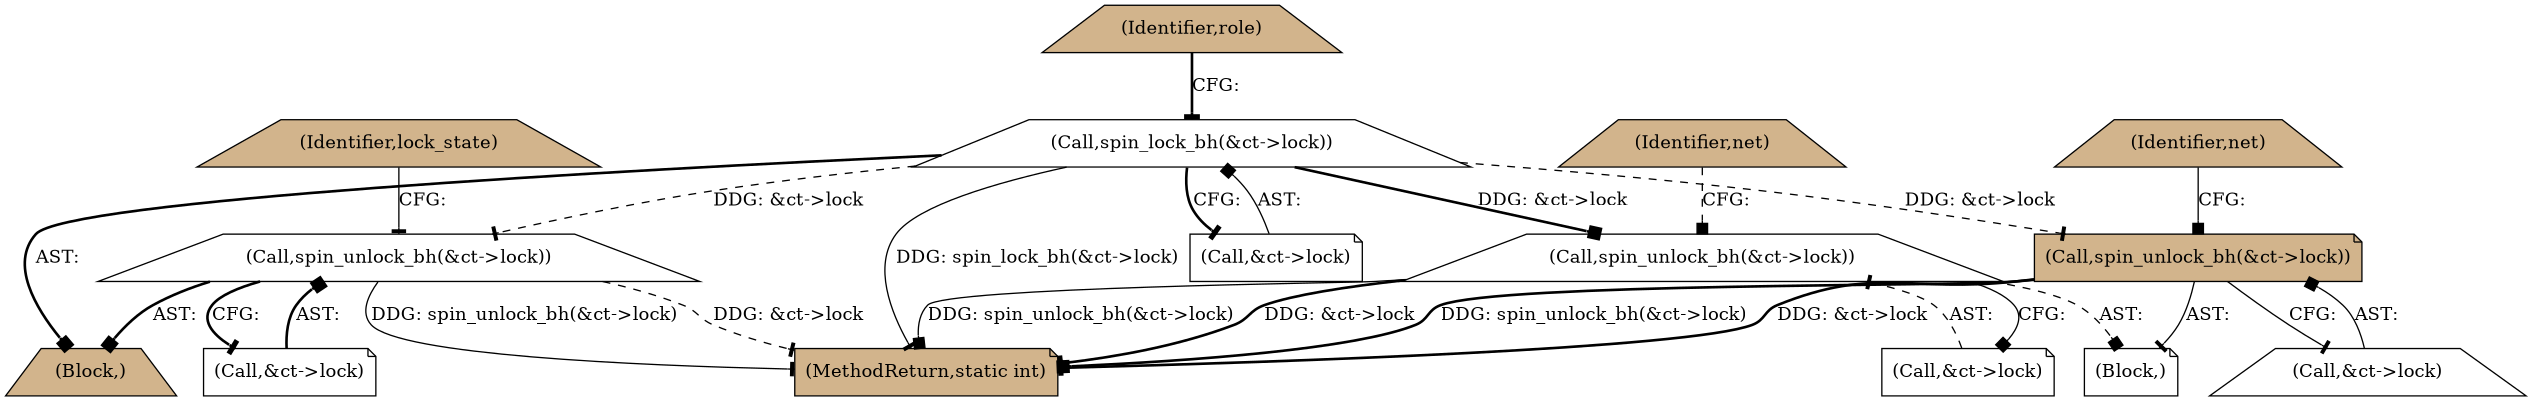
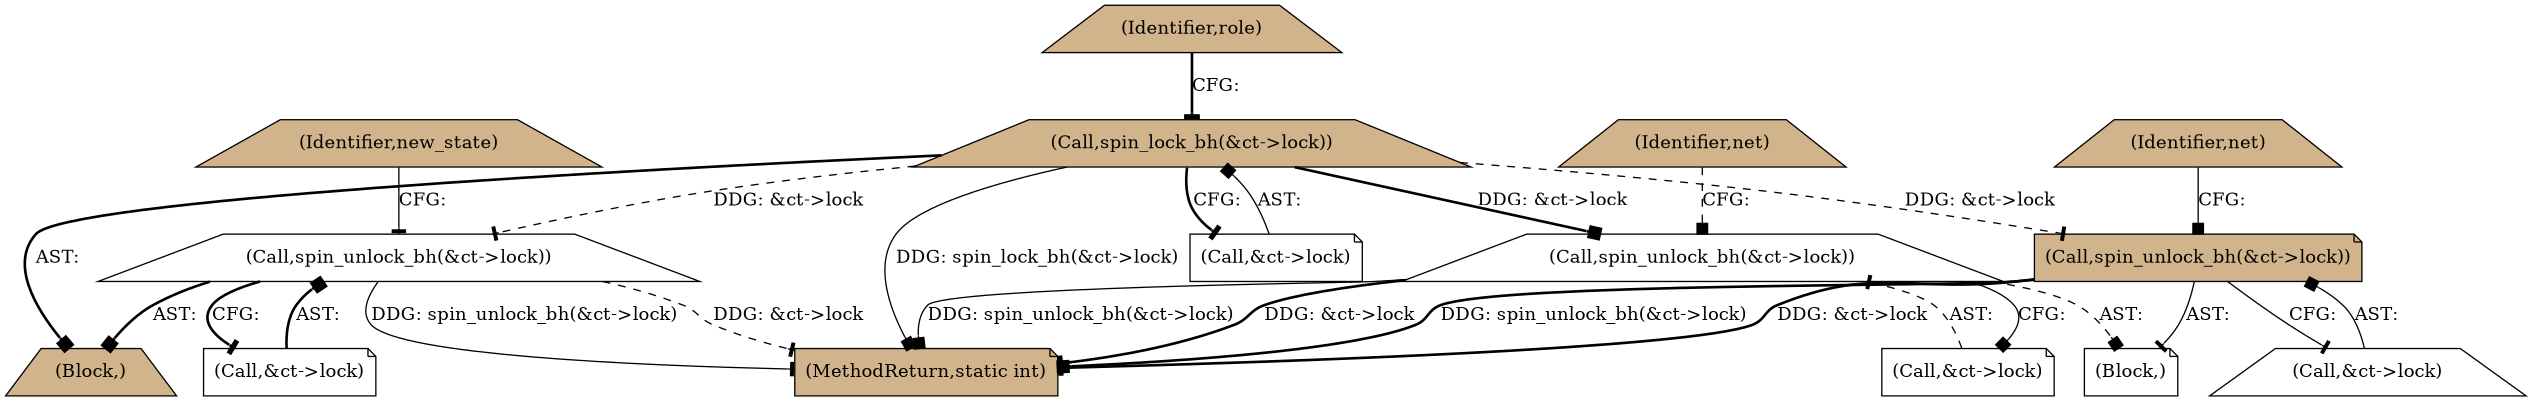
node "(Identifier,lock_state)": label "(Identifier,lock_state)" -> "(Identifier,new_state)"
node "(Call,spin_lock_bh(&ct->lock))": fillcolor white -> tan
edge "(Call,spin_lock_bh(&ct->lock))" -> "(MethodReturn,static int)": arrowhead tee -> box
